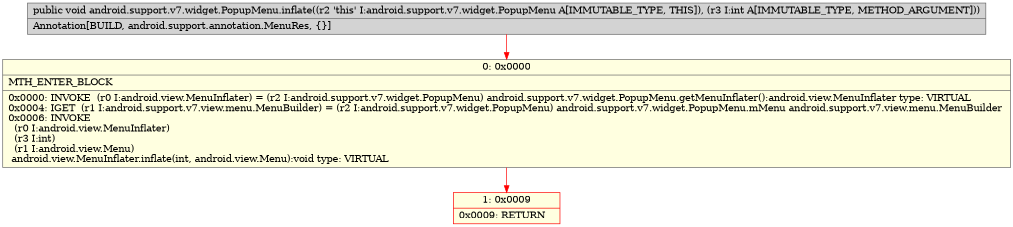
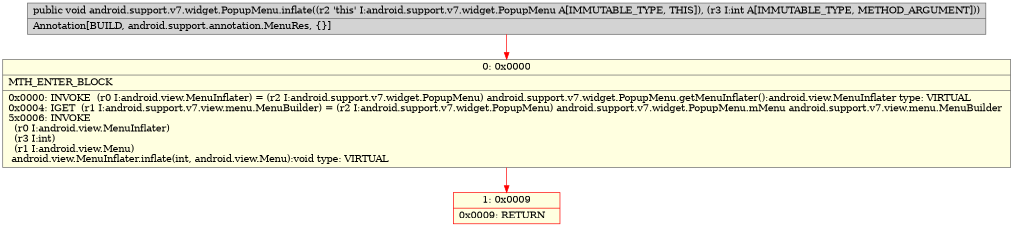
node "0: 0x0000": text "0x0006: INVOKE" -> "5x0006: INVOKE"
